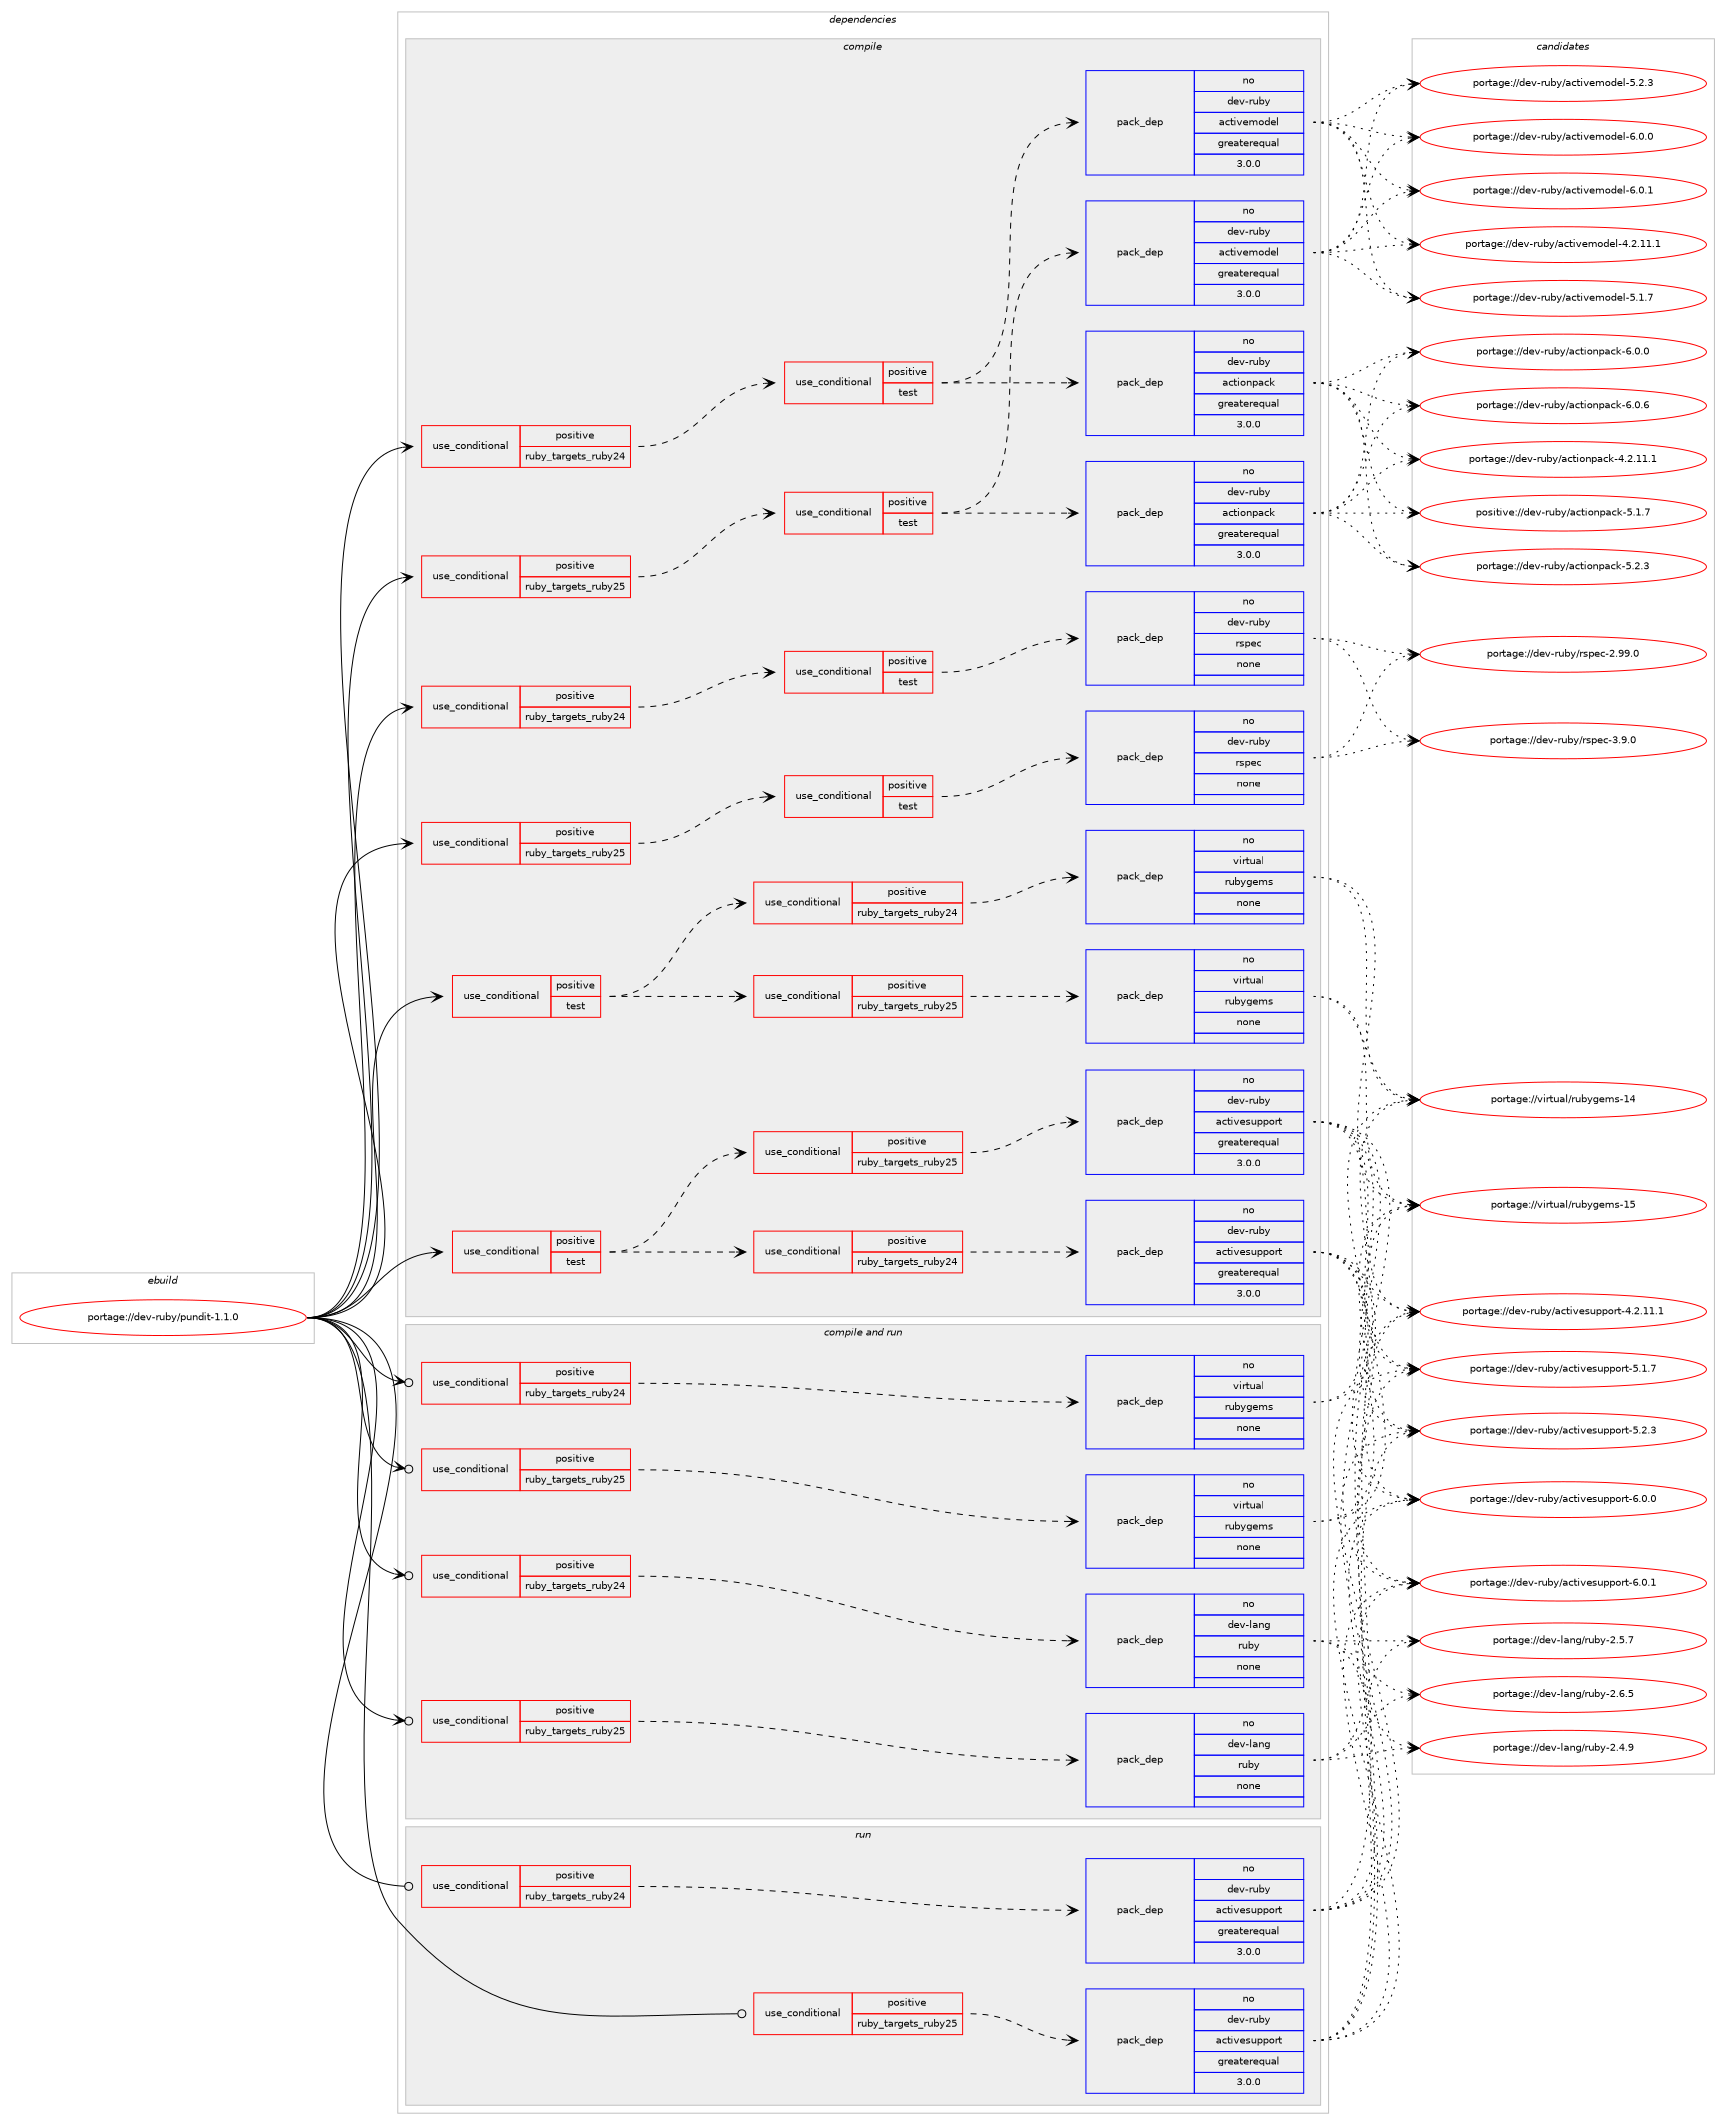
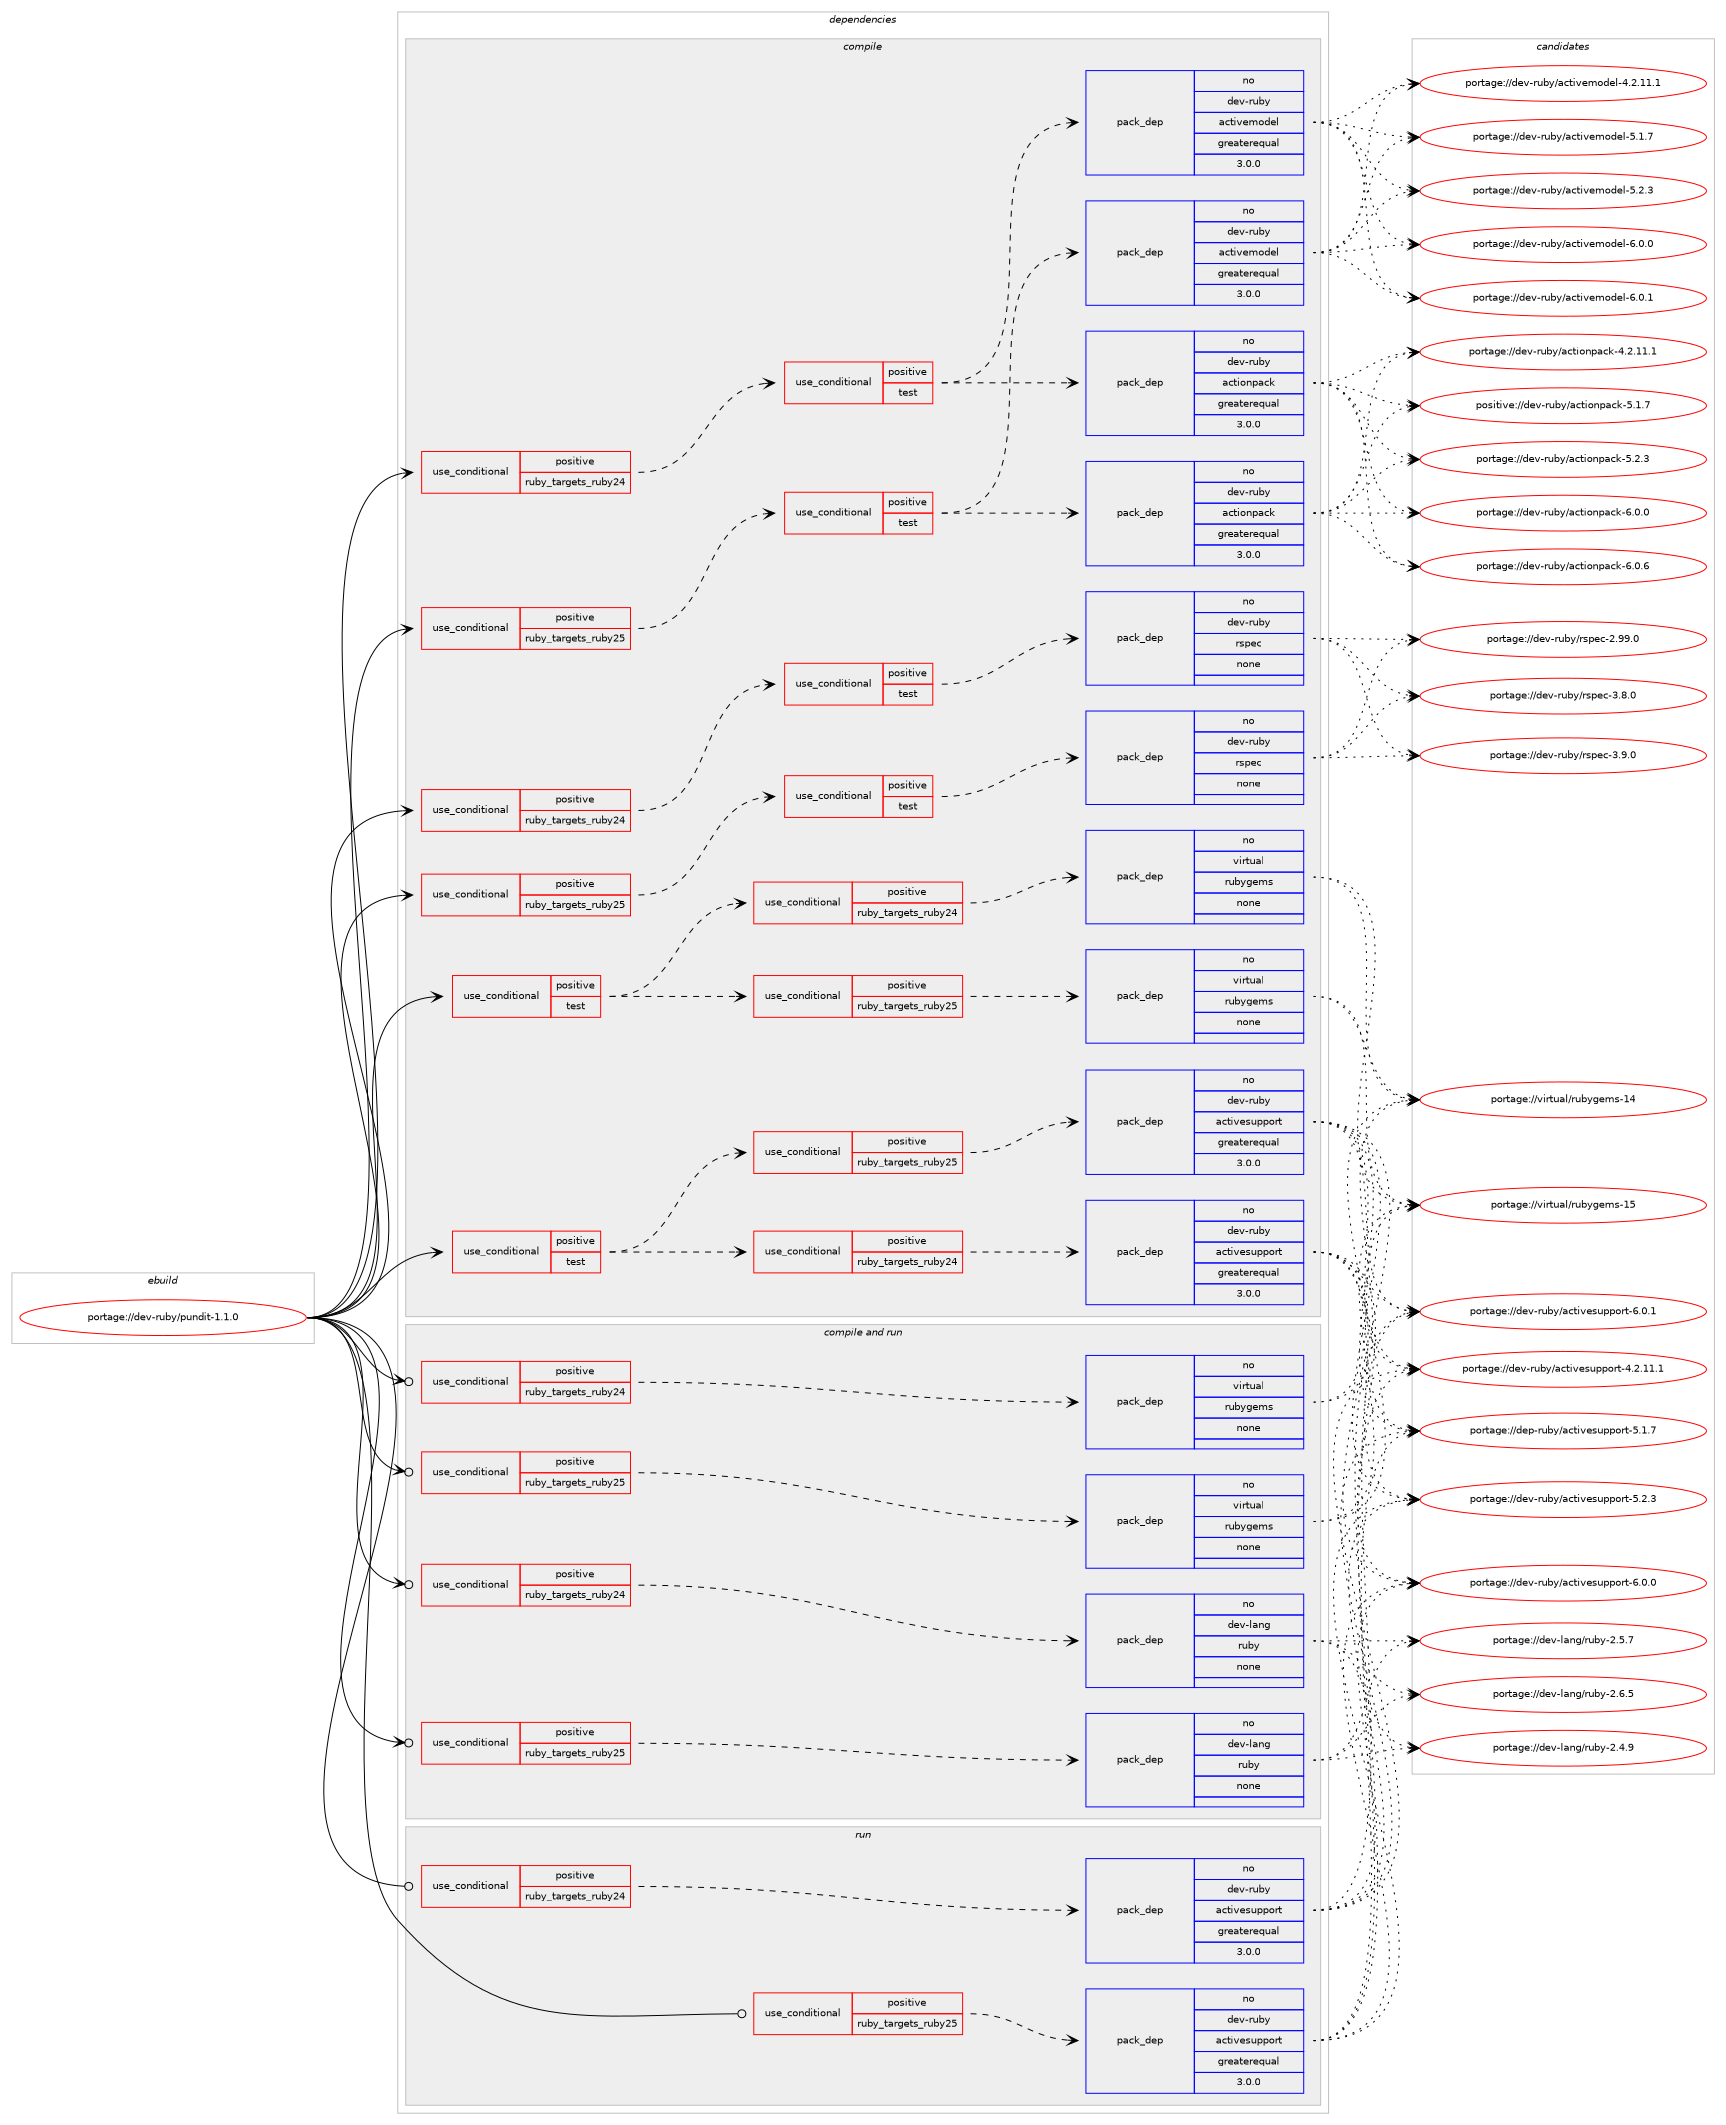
node "portage://dev-ruby/rspec-3.8.0": added
node "portage://dev-ruby/activesupport-5.1.7": label "portage://dev-ruby/activesupport-5.1.7" -> "portage://dep-ruby/activesupport-5.1.7"
